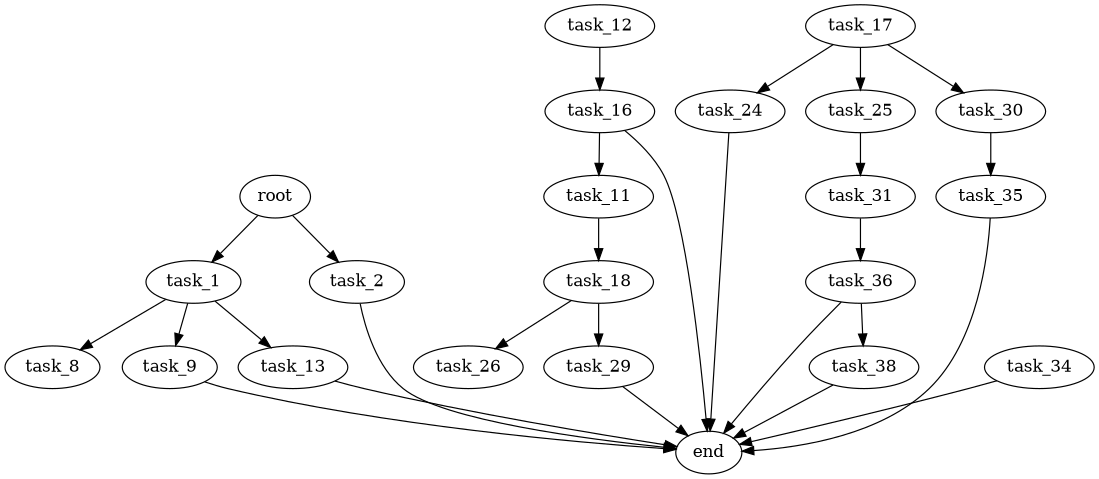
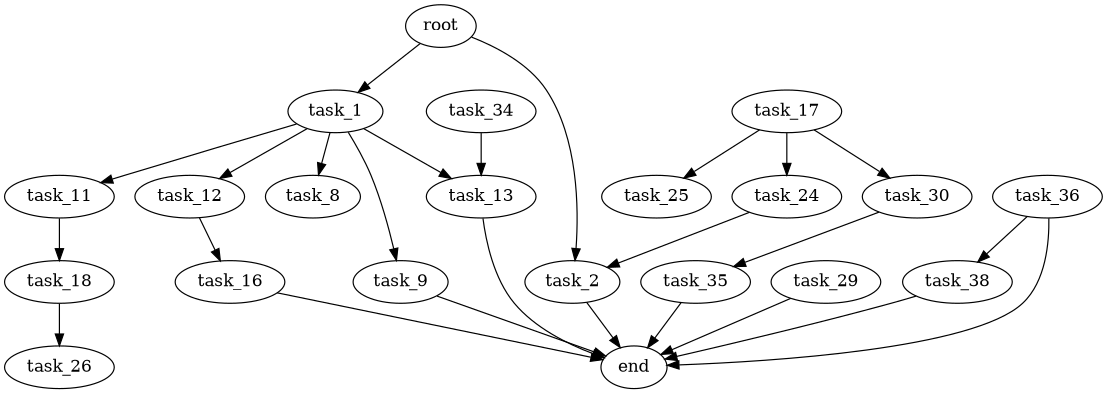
edge "task_16" -> "task_11": now "task_1" -> "task_11"
edge "task_1" -> "task_12": added
node "task_31": removed
edge "task_24" -> "end": now "task_24" -> "task_2"
edge "task_18" -> "task_29": removed
edge "task_34" -> "end": now "task_34" -> "task_13"
